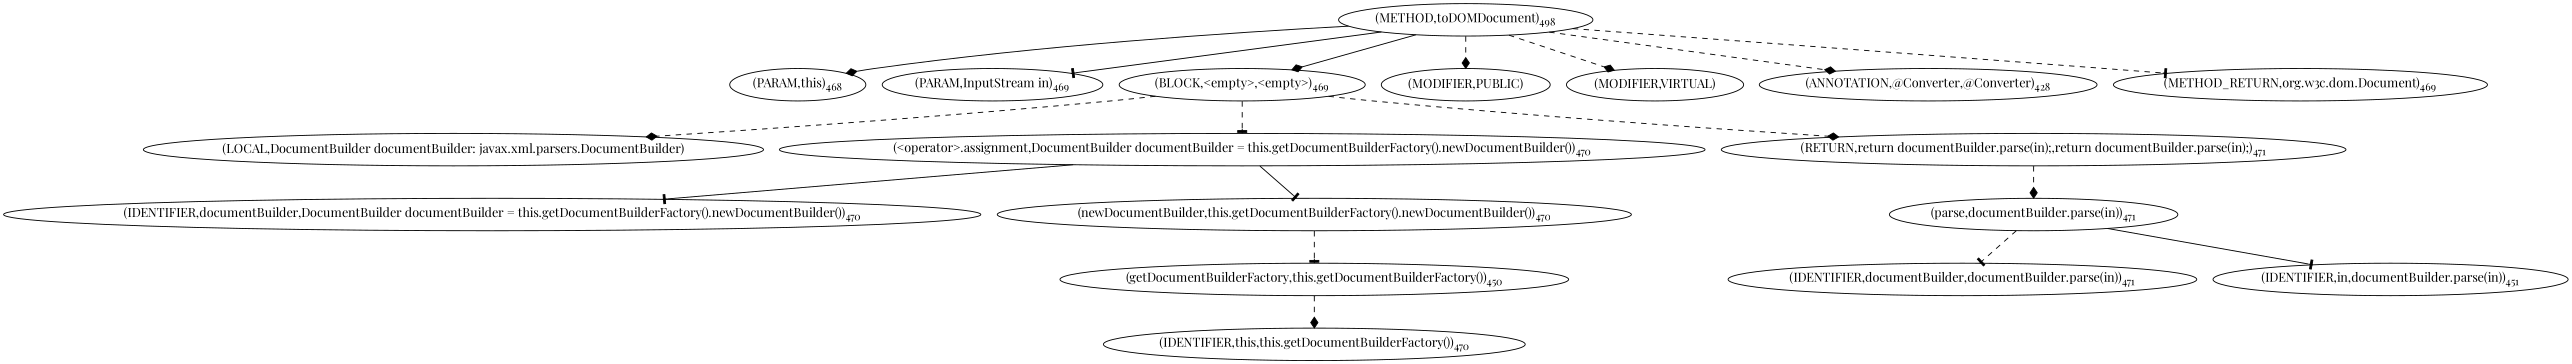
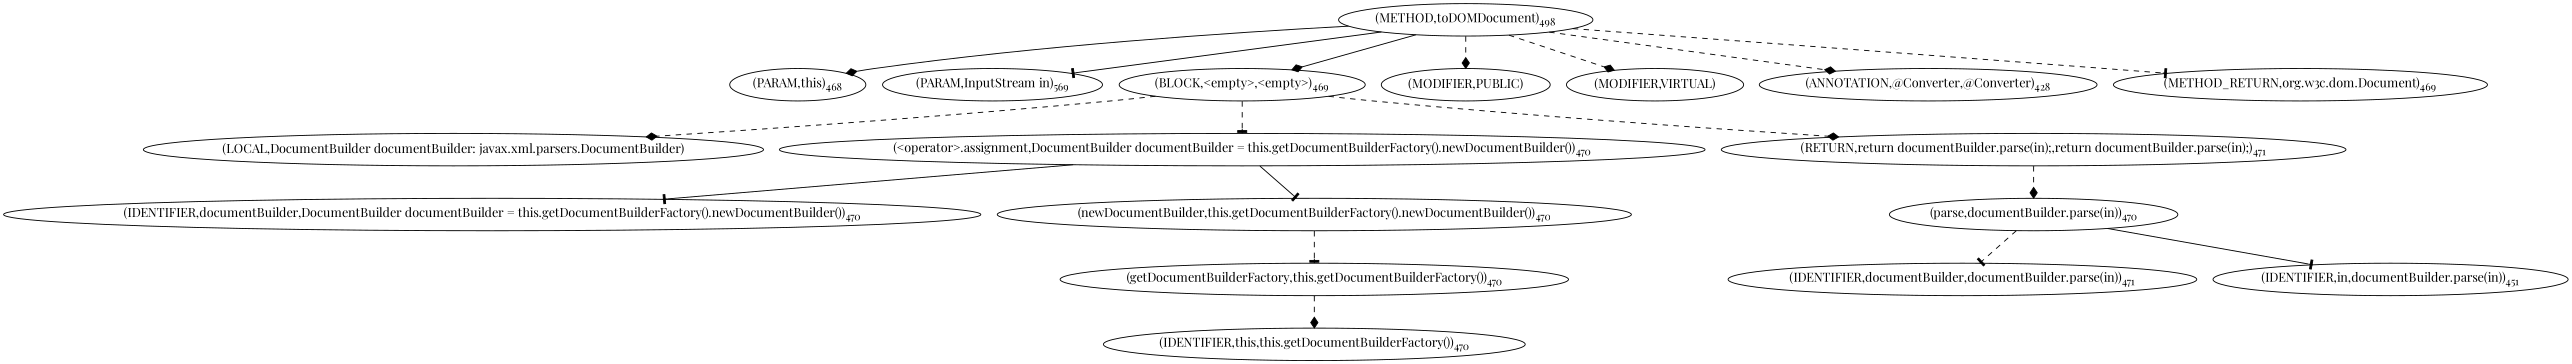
node "(PARAM,InputStream in)": text "469" -> "569"
node "(parse,documentBuilder.parse(in))": text "471" -> "470"
node "(getDocumentBuilderFactory,this.getDocumentBuilderFactory())": text "450" -> "470"
